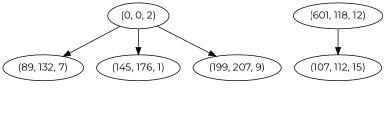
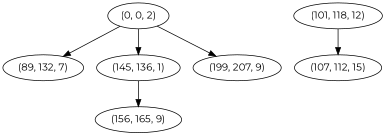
node "(601, 118, 12)": label "(601, 118, 12)" -> "(101, 118, 12)"
node "(145, 176, 1)": label "(145, 176, 1)" -> "(145, 136, 1)"
node "(156, 165, 9)": added
